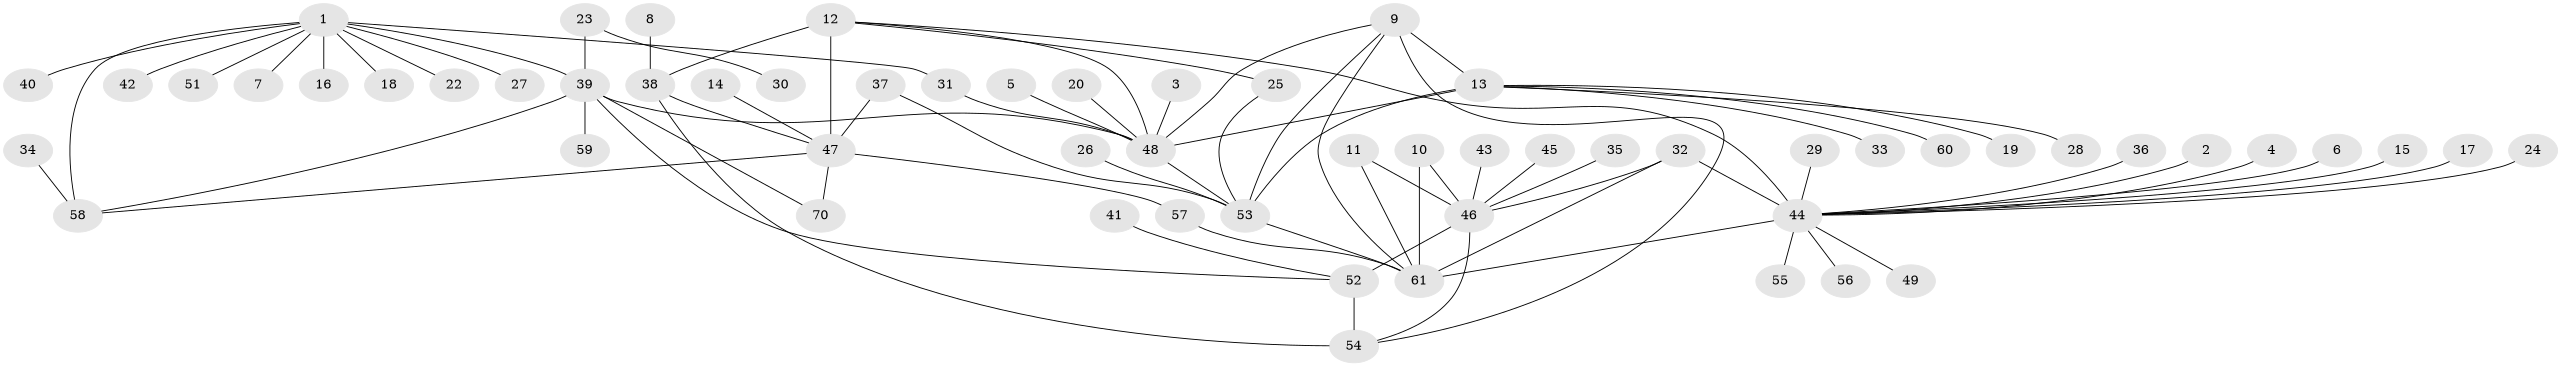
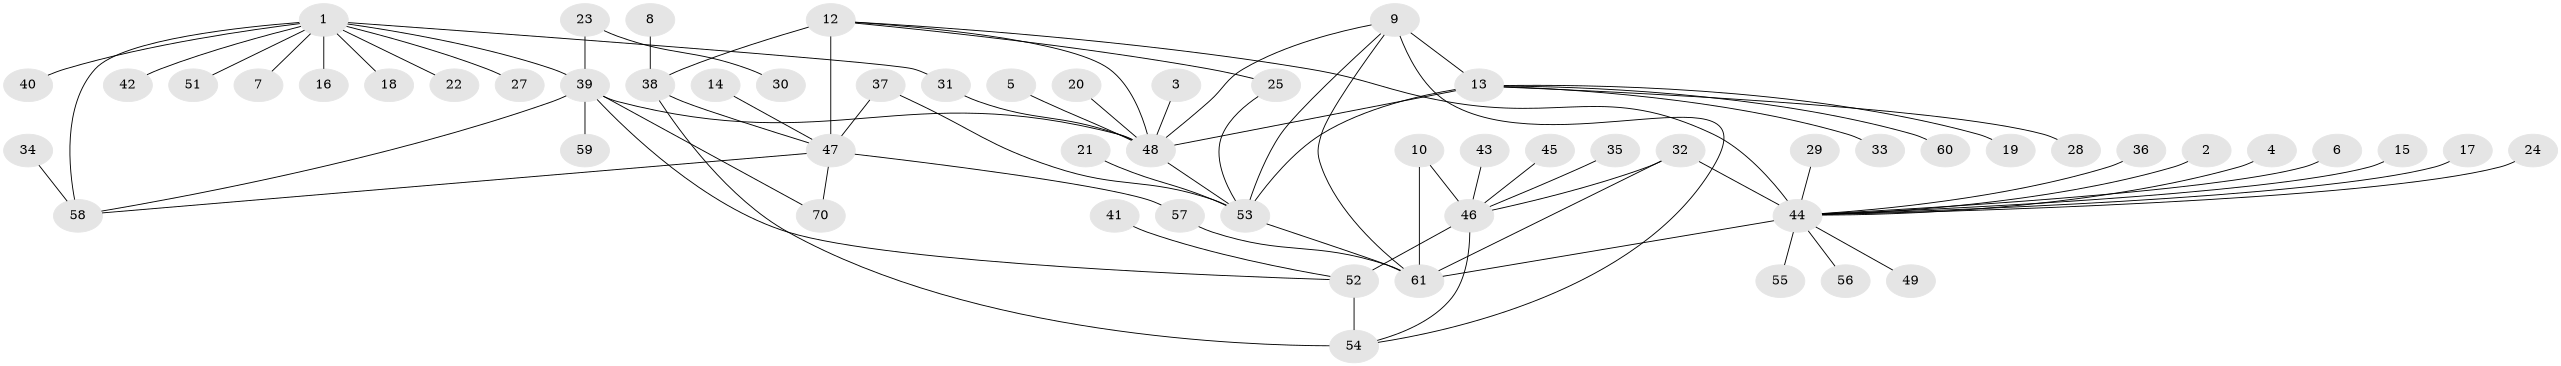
node "26": label "26" -> "21"
node "11": removed
